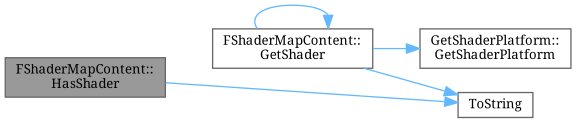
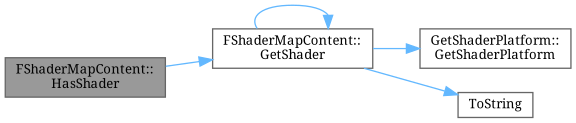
edge "FShaderMapContent:: HasShader" -> "ToString": now "FShaderMapContent:: HasShader" -> "FShaderMapContent:: GetShader"
